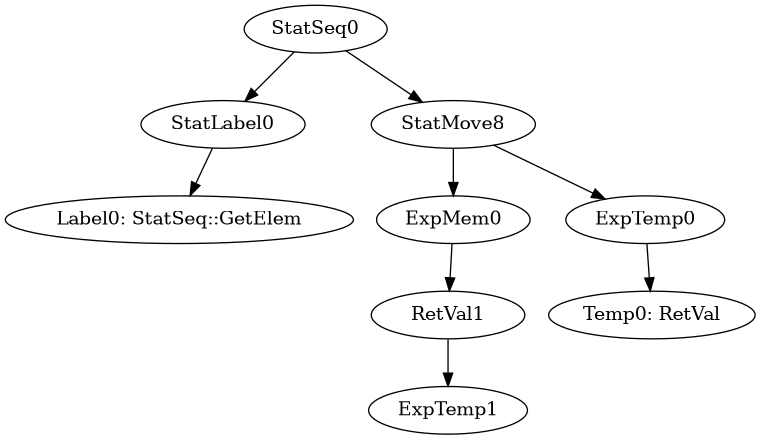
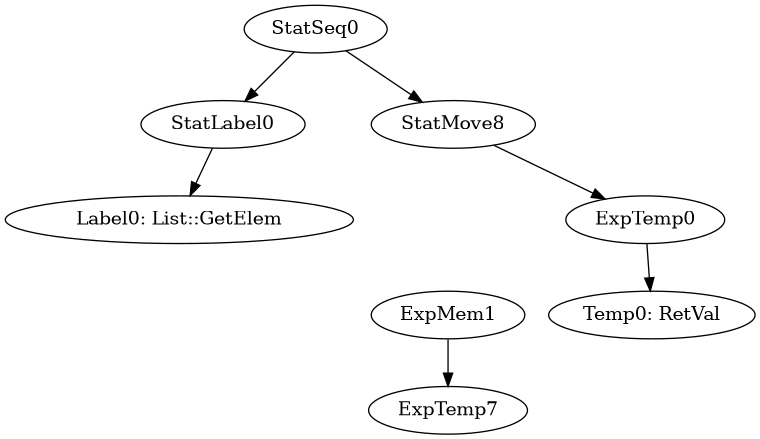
node "Label0: StatSeq::GetElem": label "Label0: StatSeq::GetElem" -> "Label0: List::GetElem"
node "ExpMem0": removed
node "RetVal1": label "RetVal1" -> "ExpMem1"
node "ExpTemp1": label "ExpTemp1" -> "ExpTemp7"
